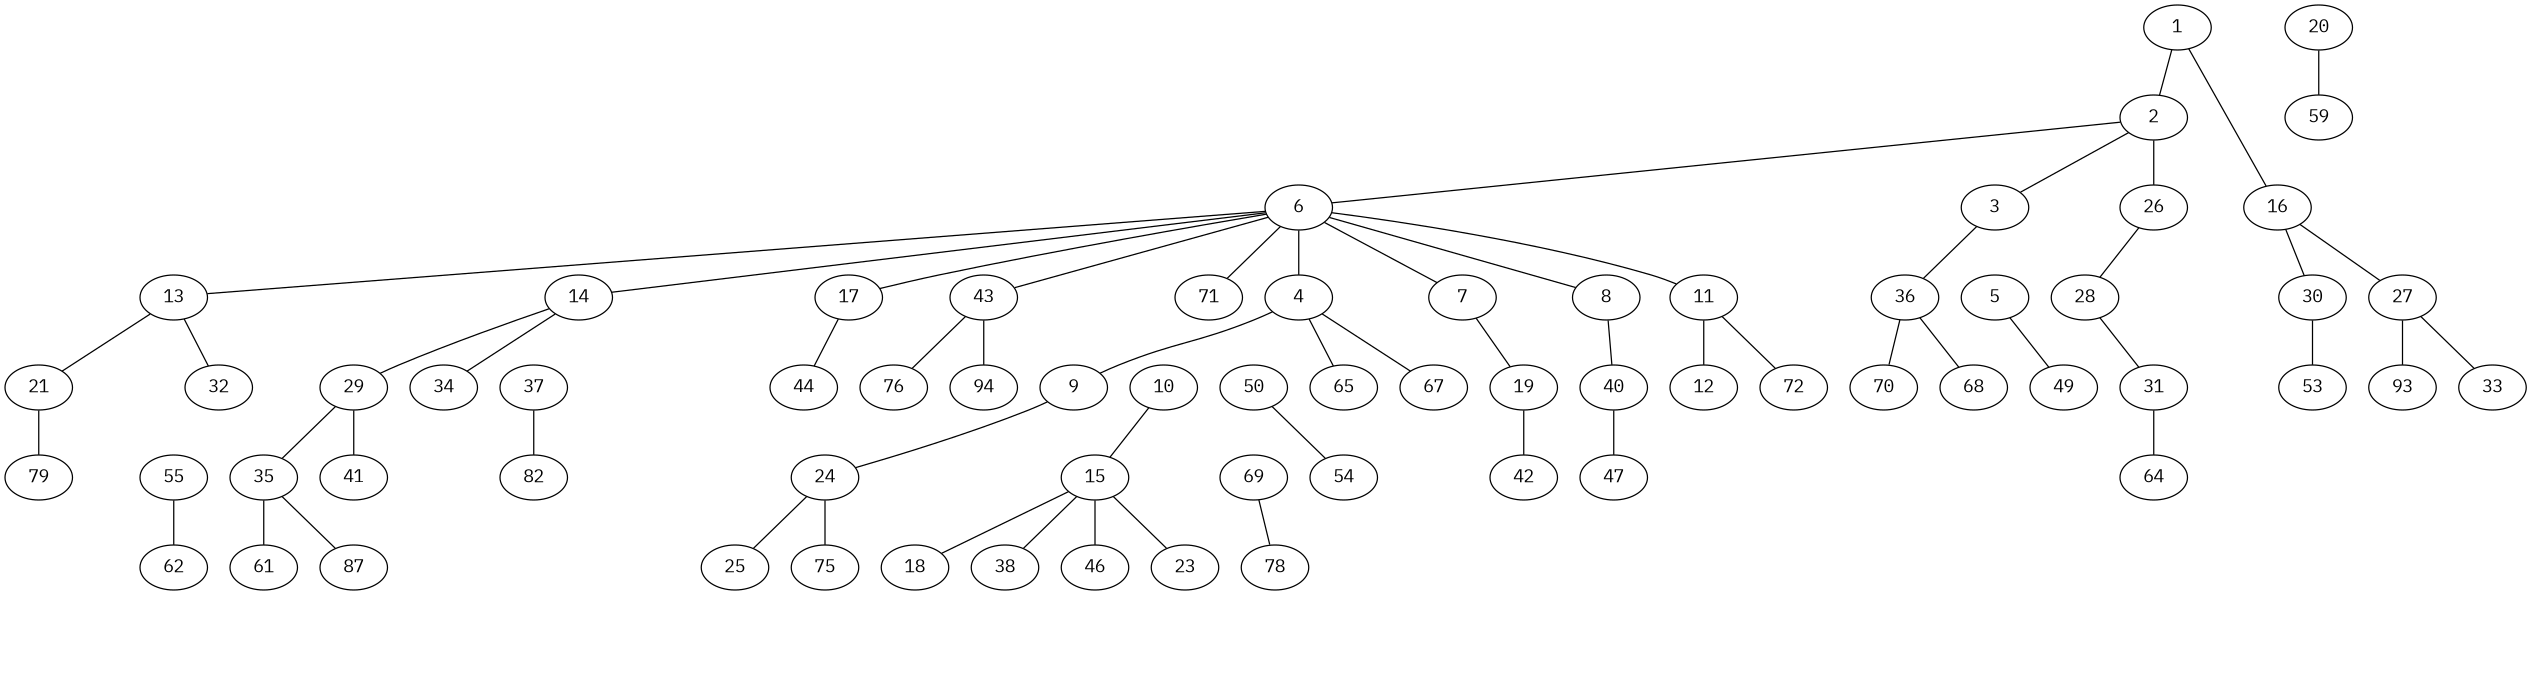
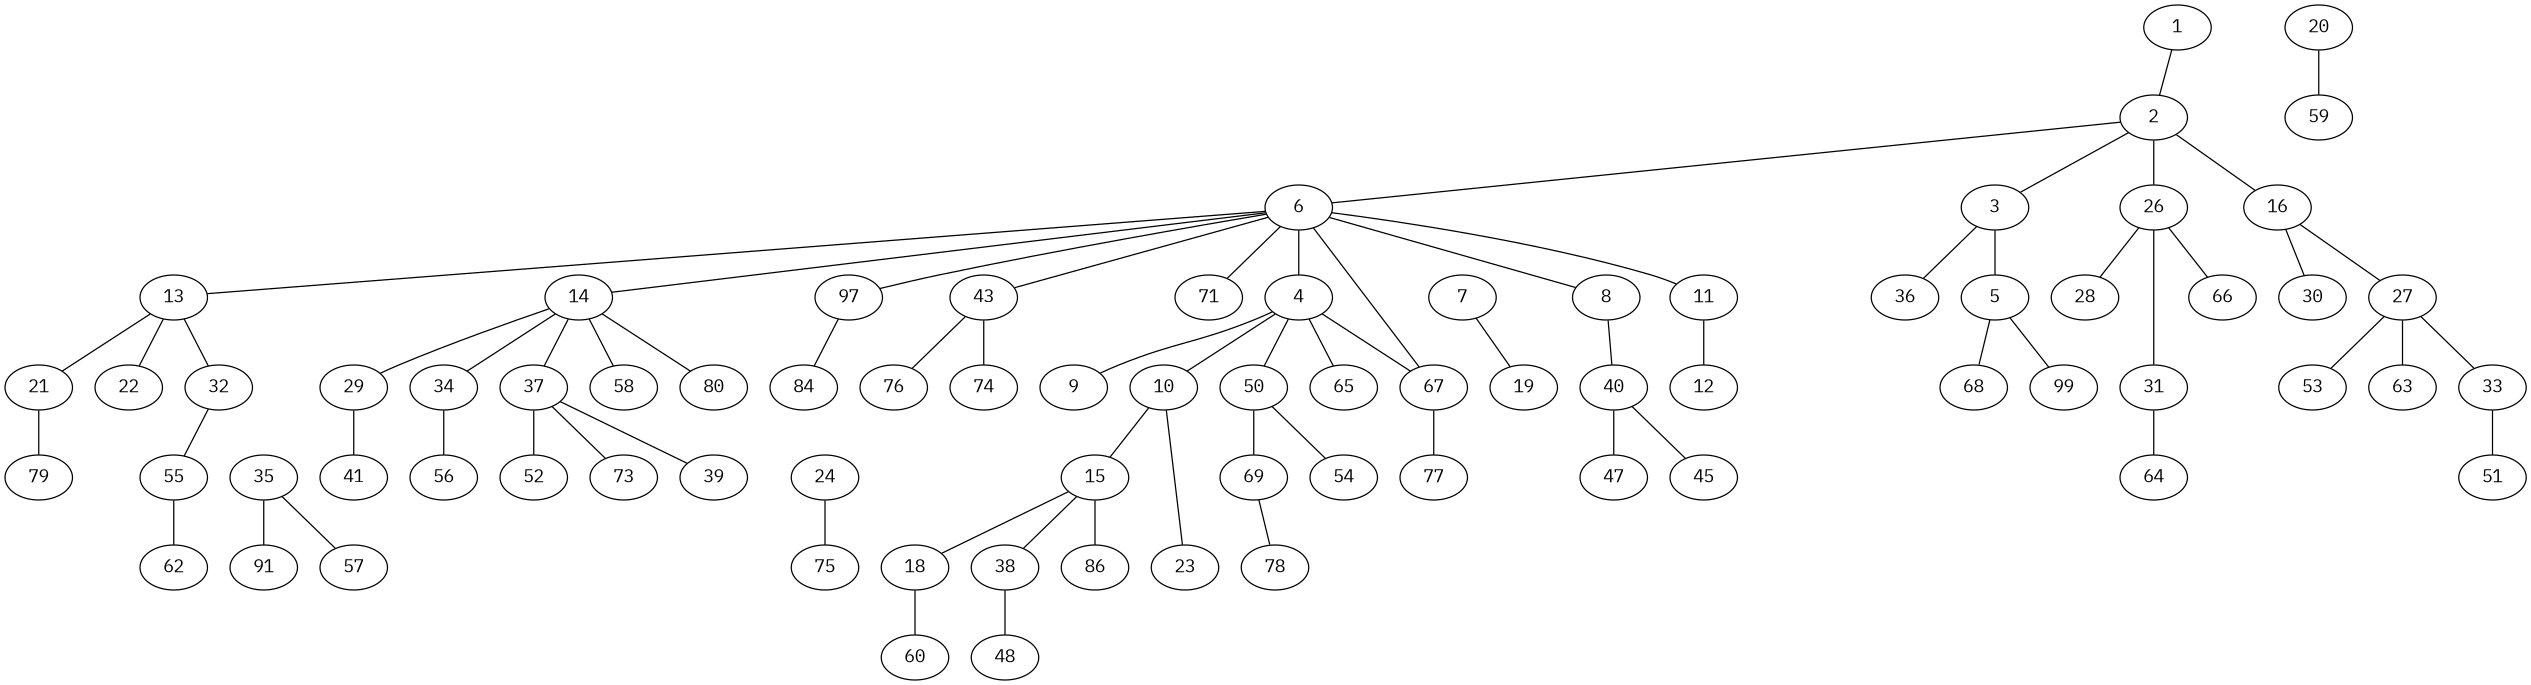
edge "1" -- "16": now "2" -- "16"
edge "6" -- "7": now "6" -- "67"
edge "3" -- "5": added
node "17": label "17" -> "97"
node "66": added
edge "36" -- "68": now "5" -- "68"
edge "28" -- "31": now "26" -- "31"
edge "14" -- "37": added
edge "4" -- "10": added
edge "4" -- "50": added
edge "30" -- "53": now "27" -- "53"
node "22": added
node "58": added
node "80": added
node "44": label "44" -> "84"
node "94": label "94" -> "74"
node "72": removed
node "70": removed
node "49": label "49" -> "99"
node "93": label "93" -> "63"
edge "29" -- "35": removed
edge "32" -- "55": added
edge "50" -- "69": added
edge "9" -- "24": removed
node "56": added
node "82": label "82" -> "52"
node "73": added
node "39": added
node "77": added
node "42": removed
node "45": added
node "51": added
edge "15" -- "23": now "10" -- "23"
node "61": label "61" -> "91"
node "87": label "87" -> "57"
node "25": removed
node "46": label "46" -> "86"
node "60": added
node "48": added
